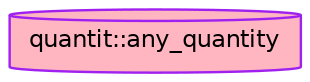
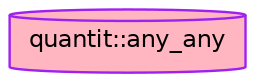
node "quantit::any_quantity": label "quantit::any_quantity" -> "quantit::any_any"
